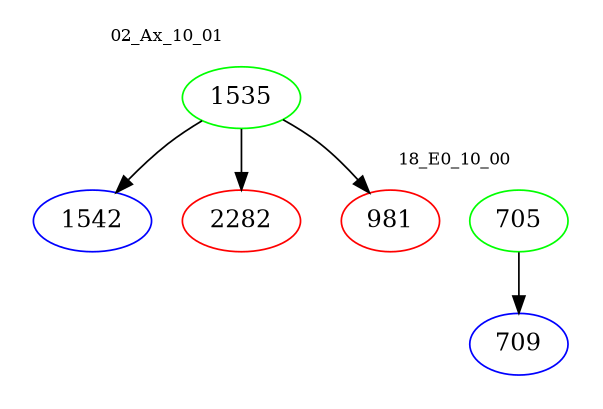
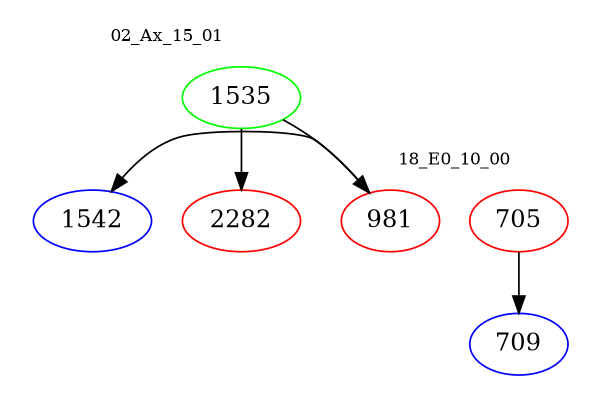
cluster "02_Ax_10_01": label "02_Ax_10_01" -> "02_Ax_15_01"
edge "1535" -> "1542": now "981" -> "1542"
node "705": color green -> red
